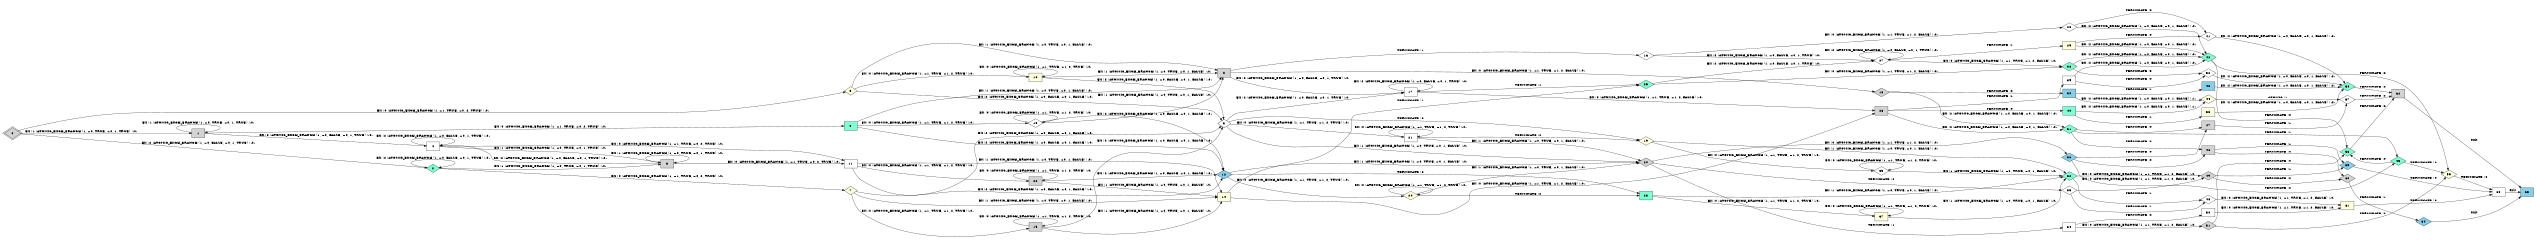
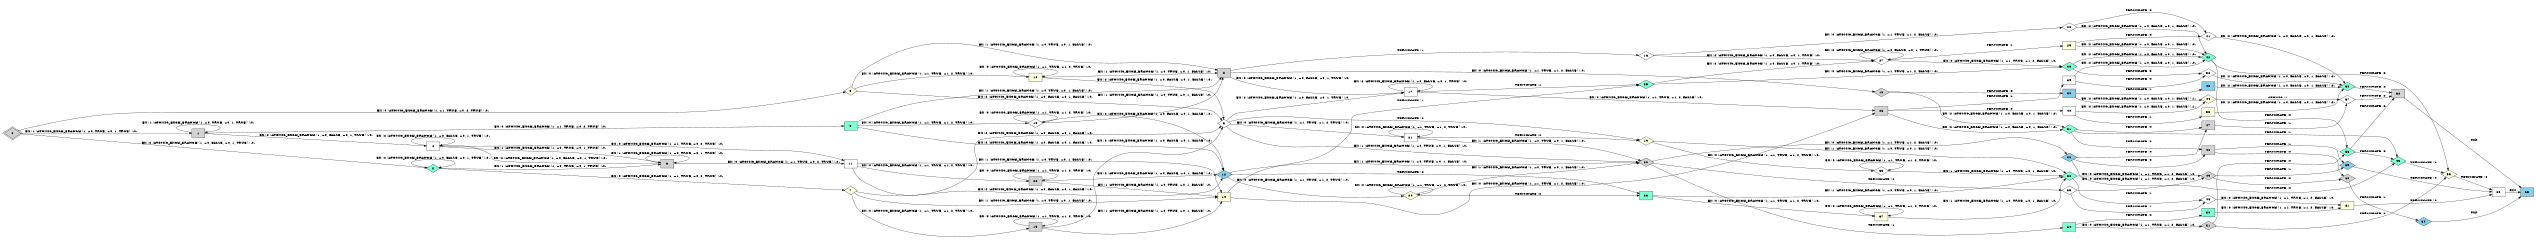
node "40": fillcolor aquamarine -> white
edge "45" -> "56": reversed
node "50": fillcolor white -> aquamarine
node "34": fillcolor white -> aquamarine
